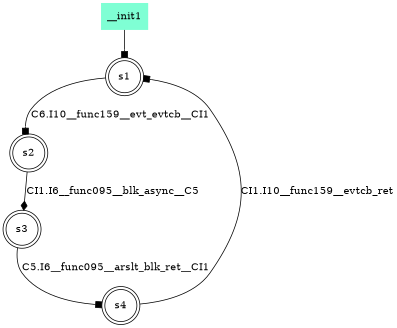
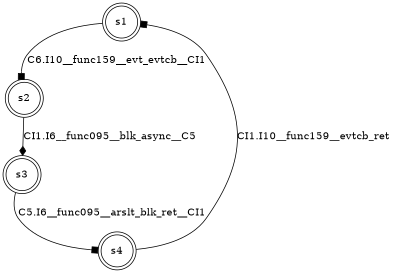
node "__init1": removed
